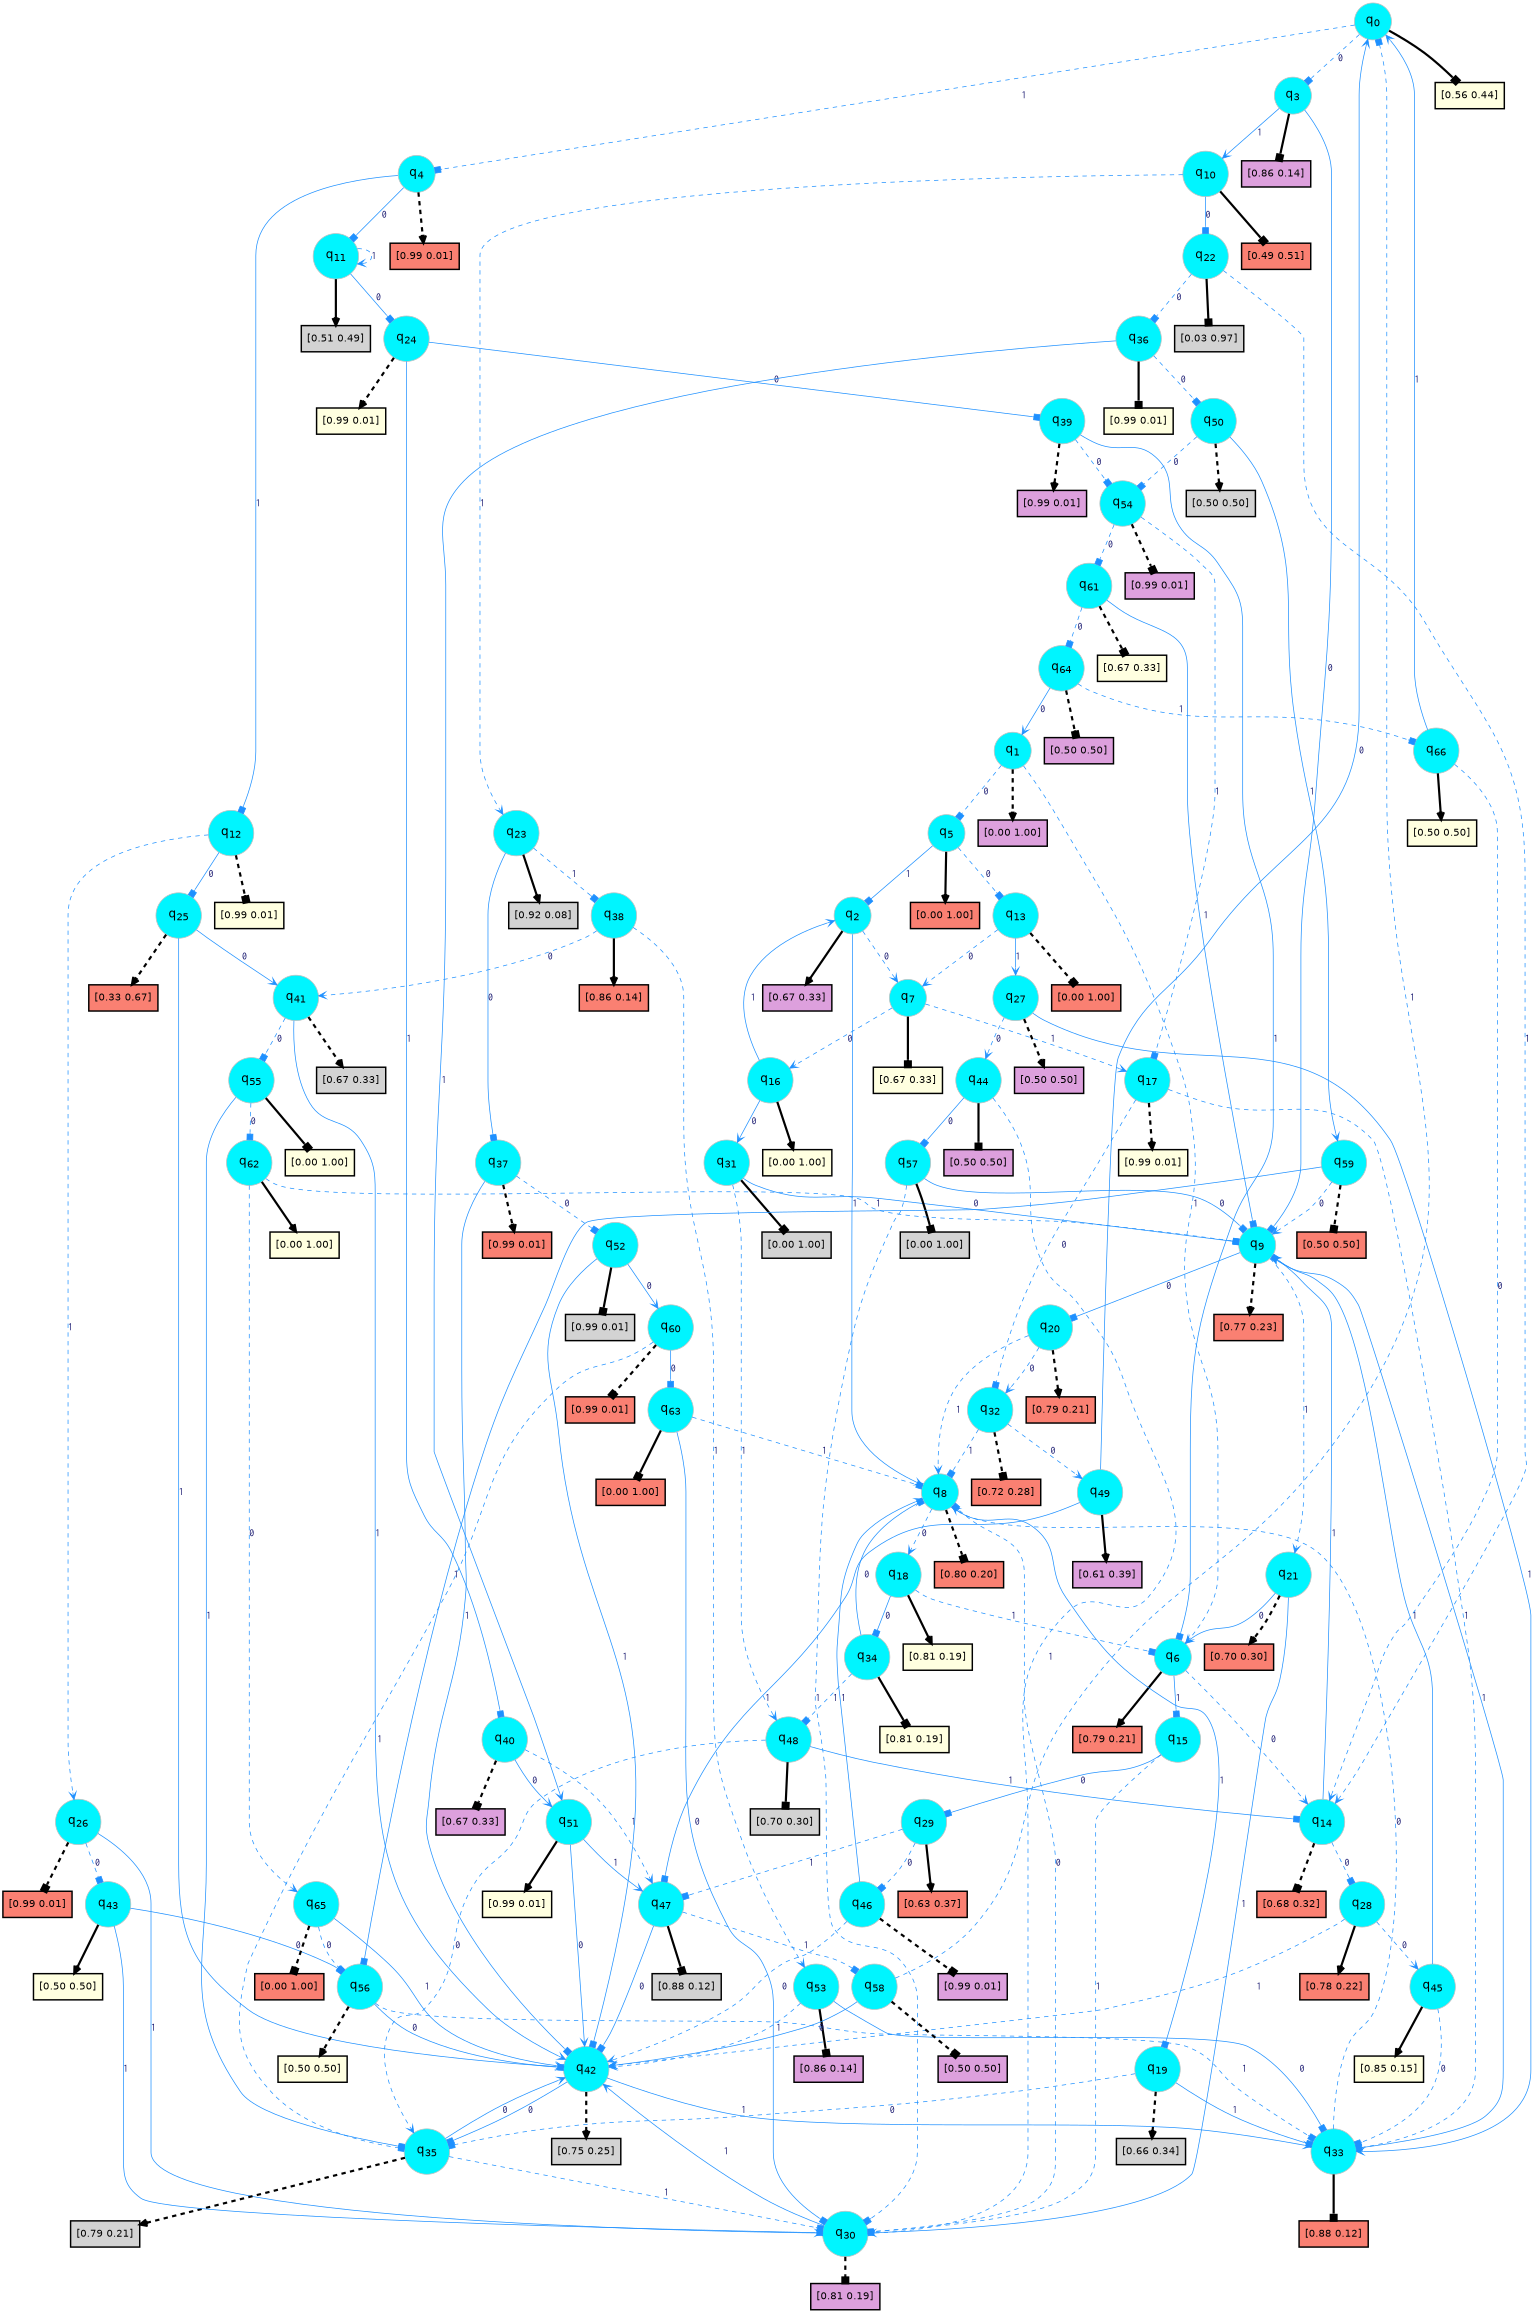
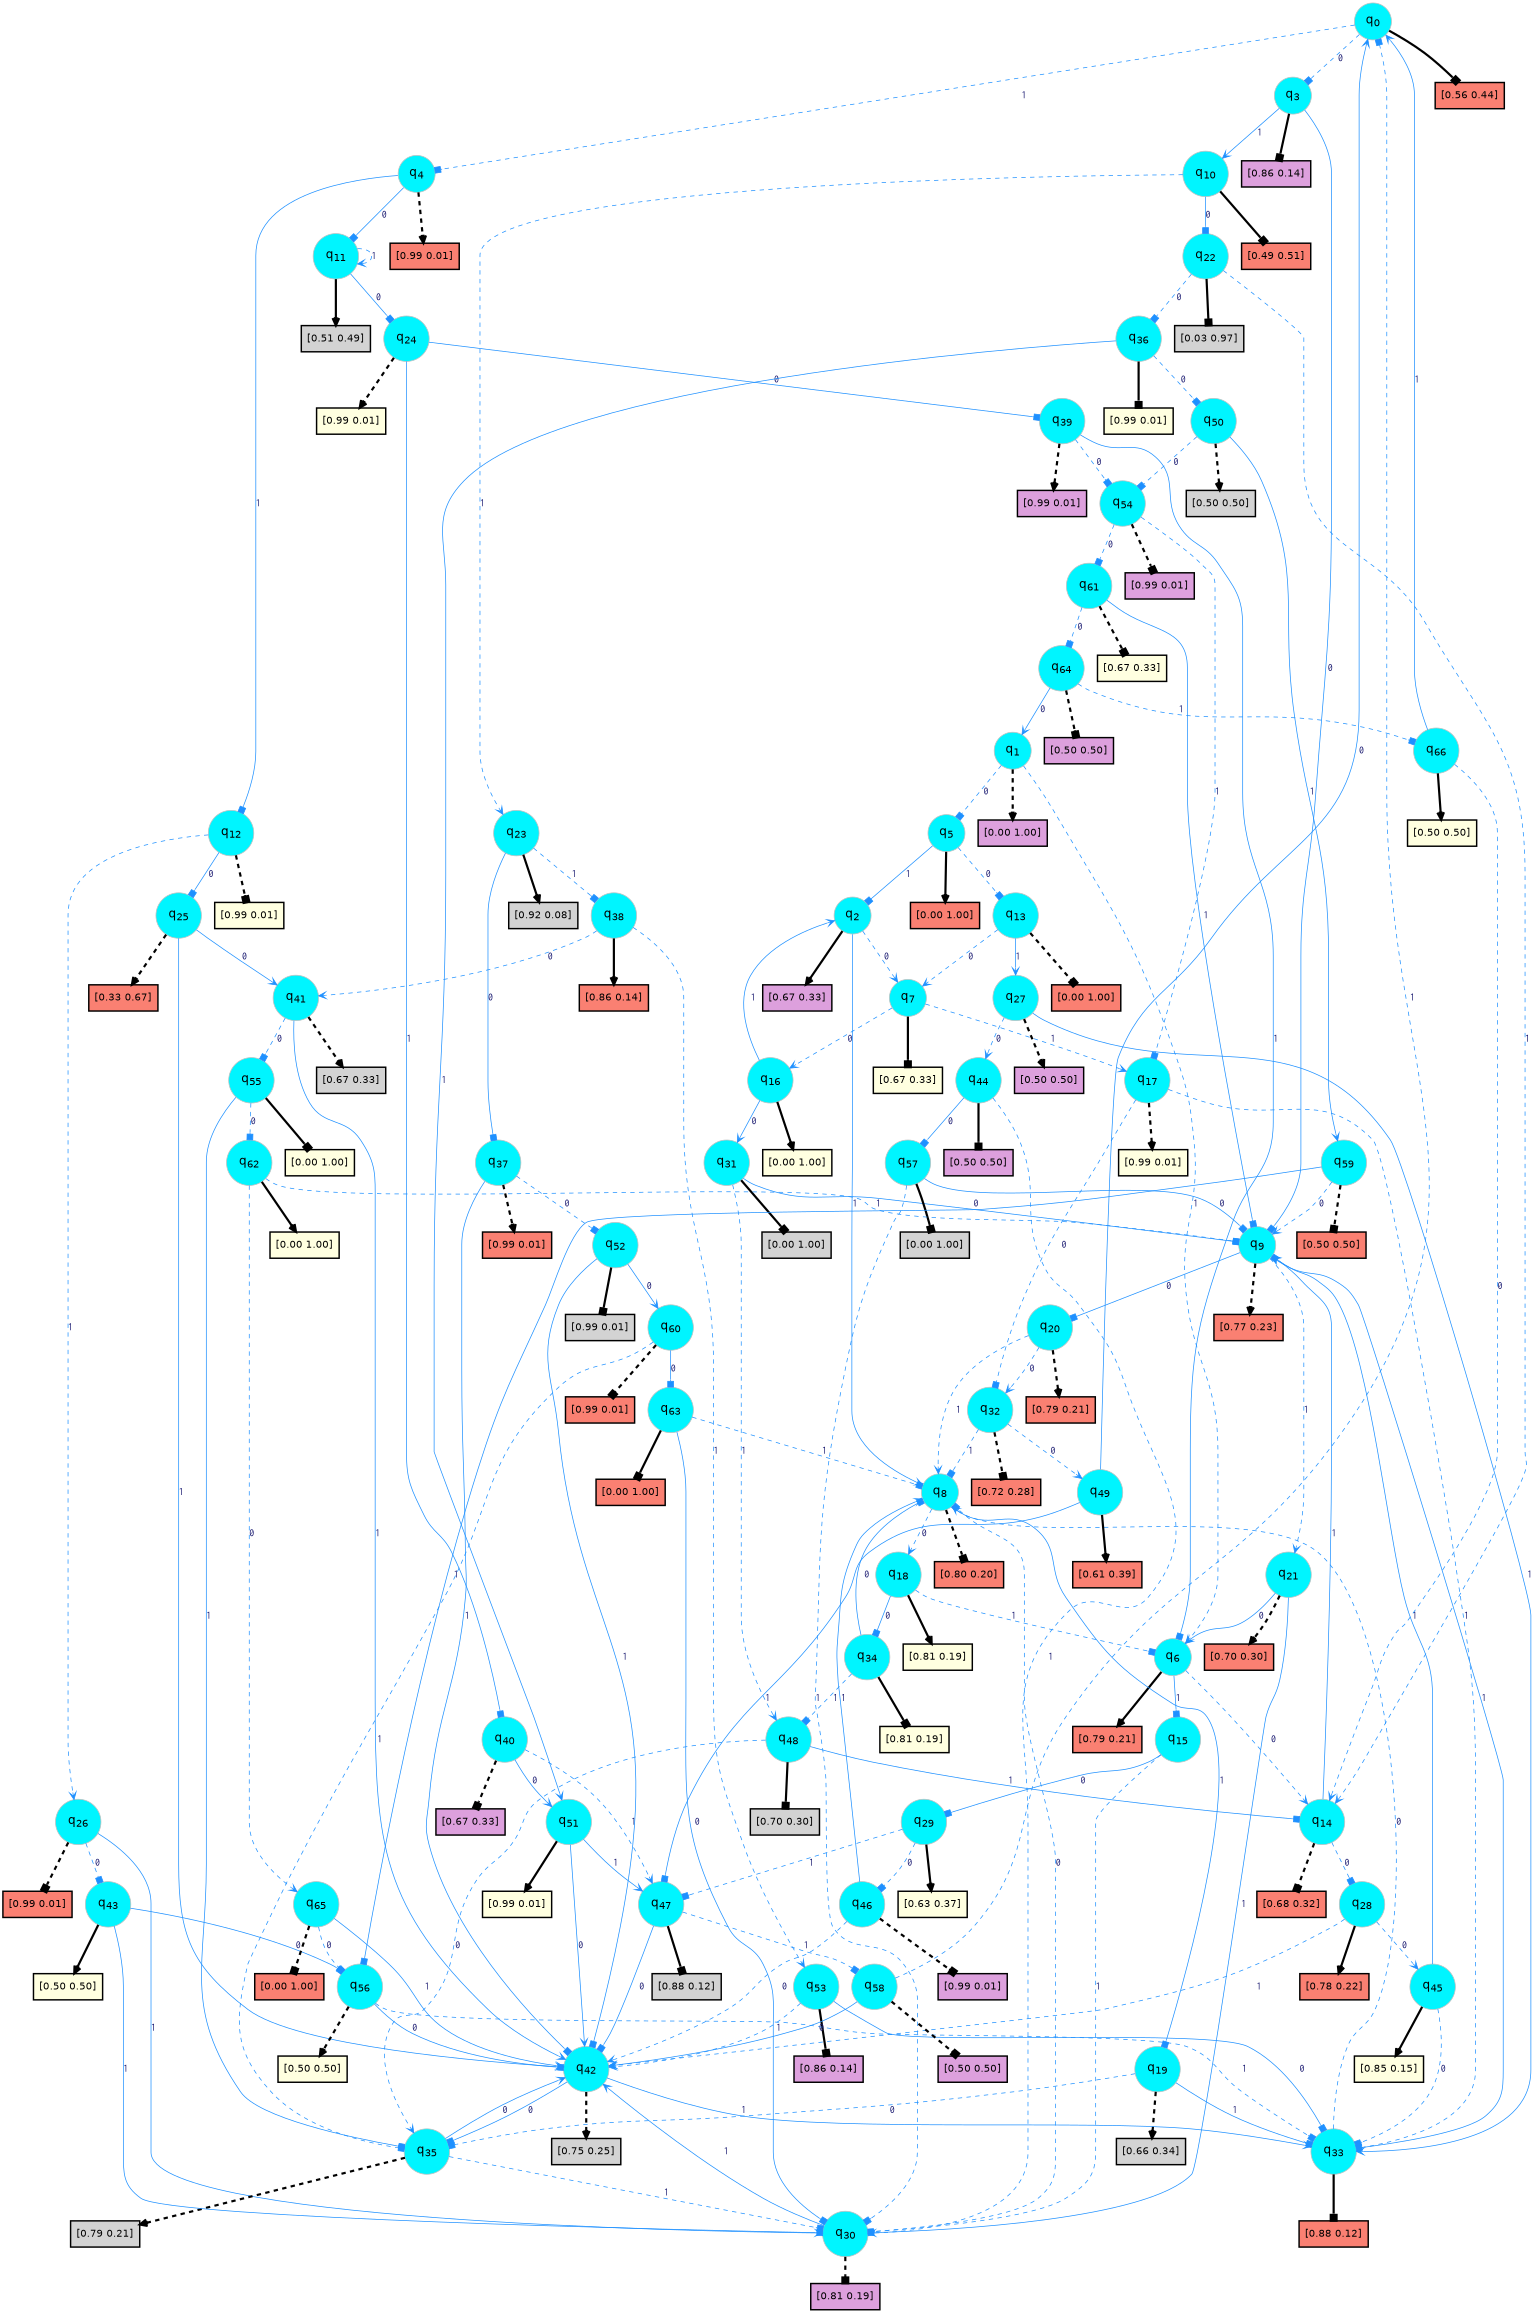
node "[0.56 0.44]": fillcolor lightyellow -> salmon
node "[0.61 0.39]": fillcolor plum -> salmon
node "[0.63 0.37]": fillcolor salmon -> lightyellow
